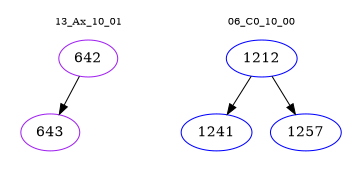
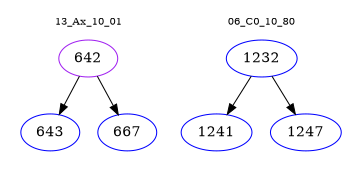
cluster "06_C0_10_00": label "06_C0_10_00" -> "06_C0_10_80"
node "1212": label "1212" -> "1232"
node "643": color purple -> blue
node "667": added
node "1257": label "1257" -> "1247"
